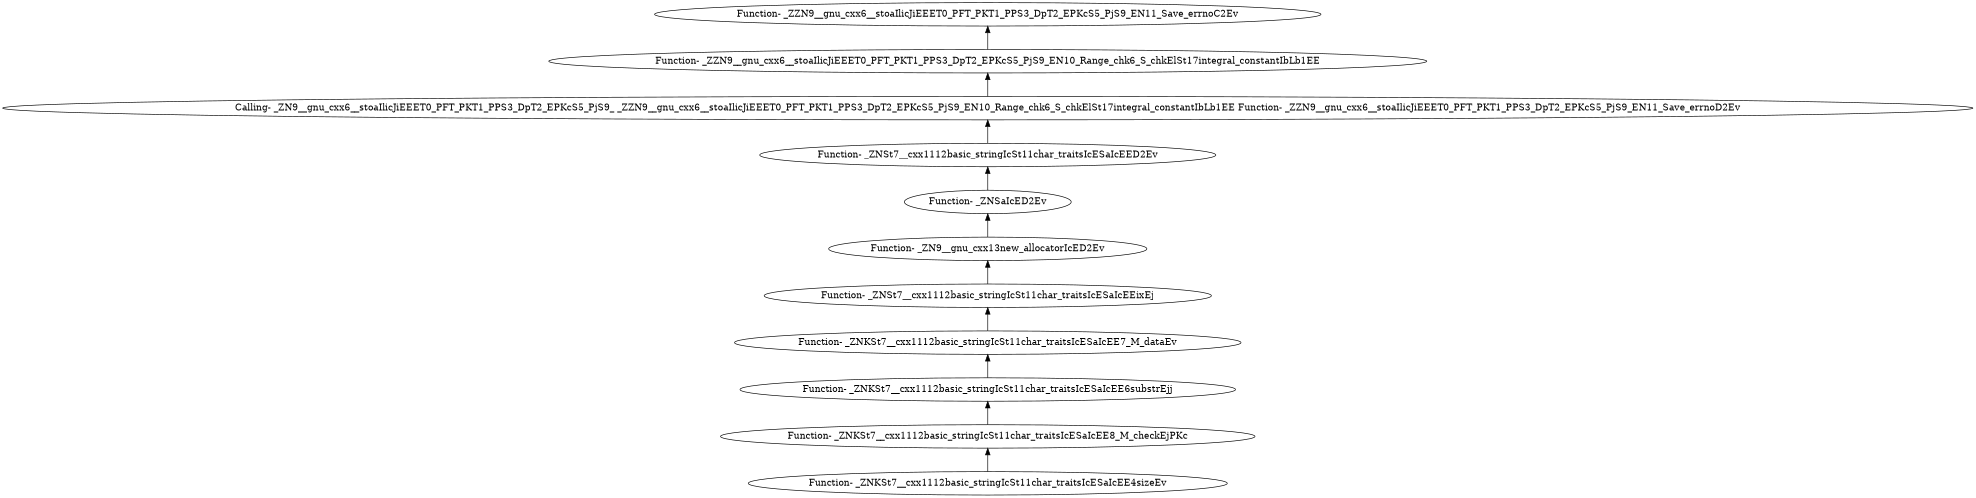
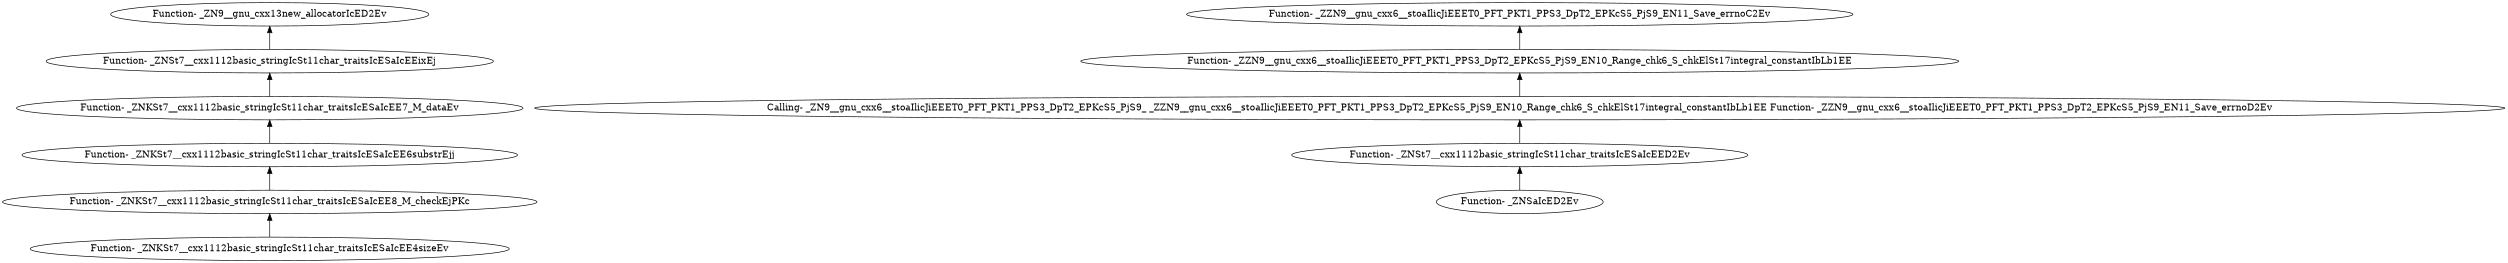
edge "Function- _ZN9__gnu_cxx13new_allocatorIcED2Ev" -> "Function- _ZNSaIcED2Ev": removed
